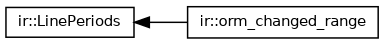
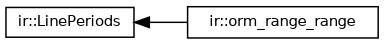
node "ir::orm_changed_range": label "ir::orm_changed_range" -> "ir::orm_range_range"
